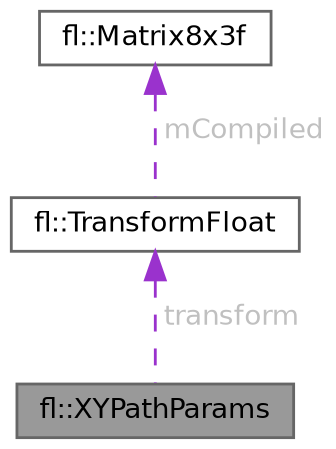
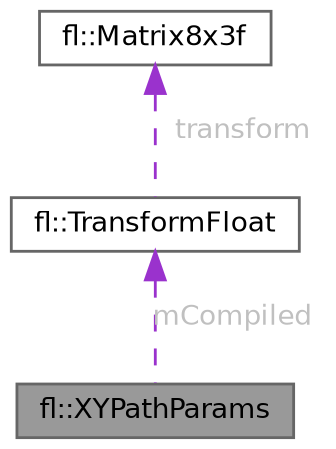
edge "fl::TransformFloat" -> "fl::Matrix8x3f": label " mCompiled" -> " transform"
edge "fl::XYPathParams" -> "fl::TransformFloat": label " transform" -> " mCompiled"
